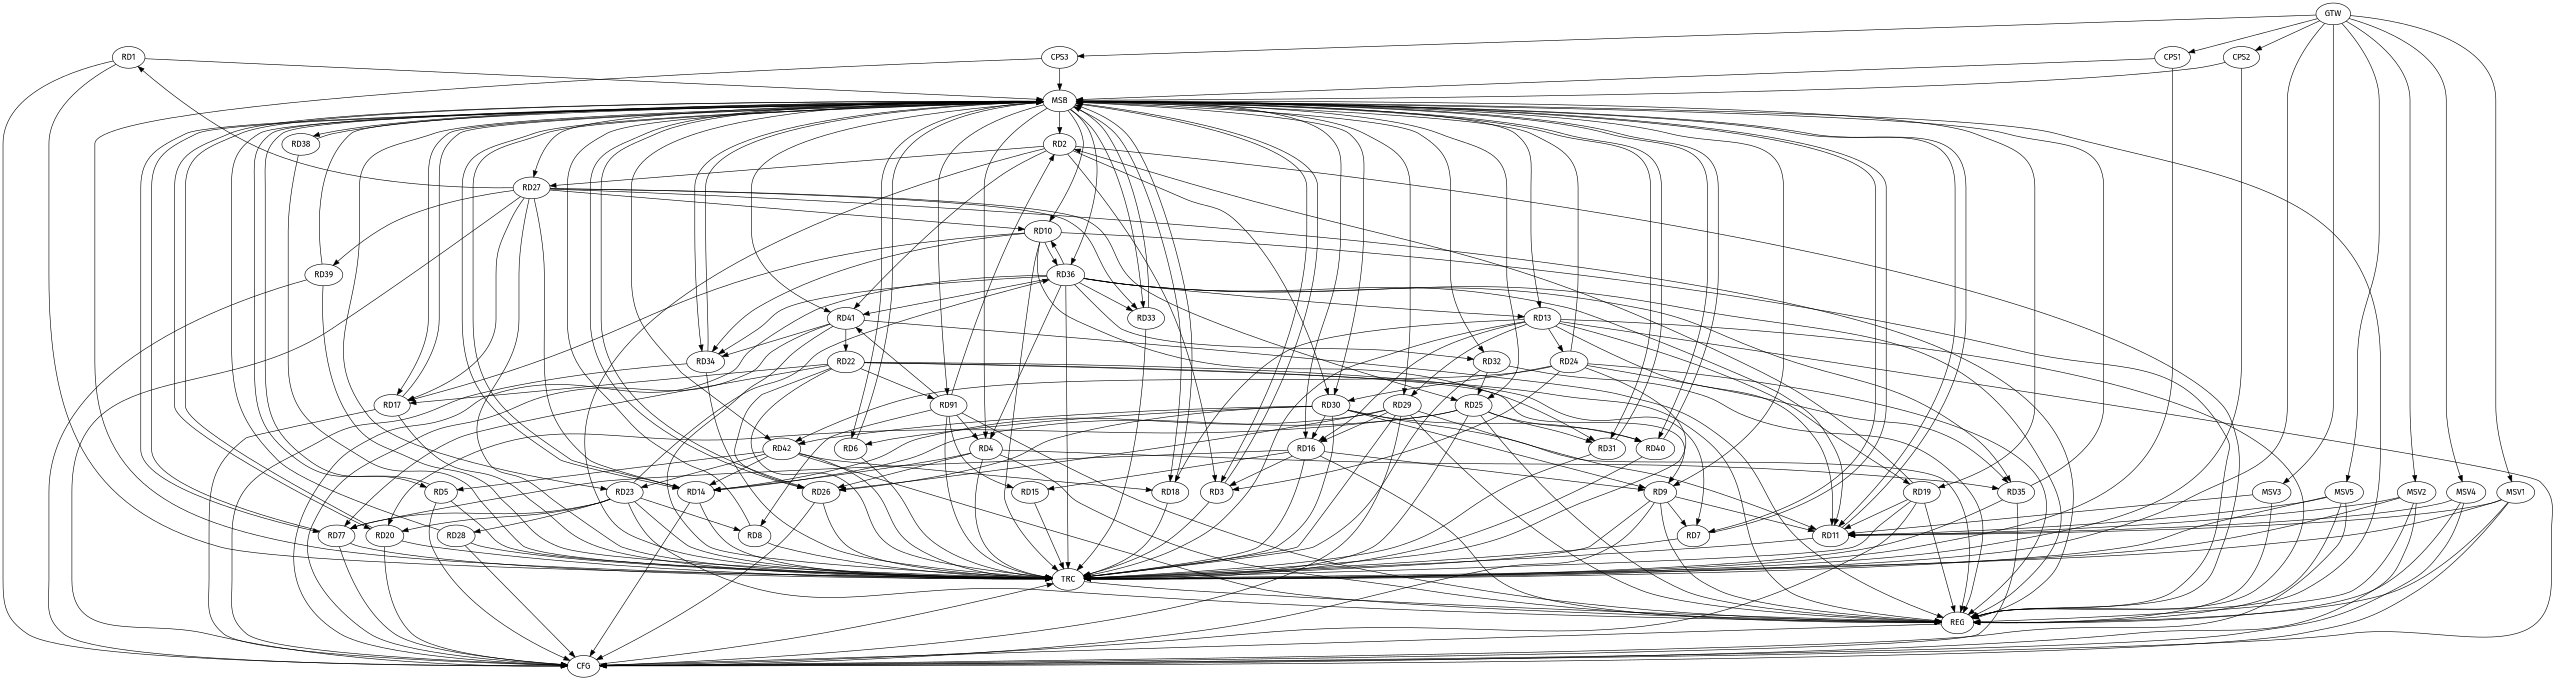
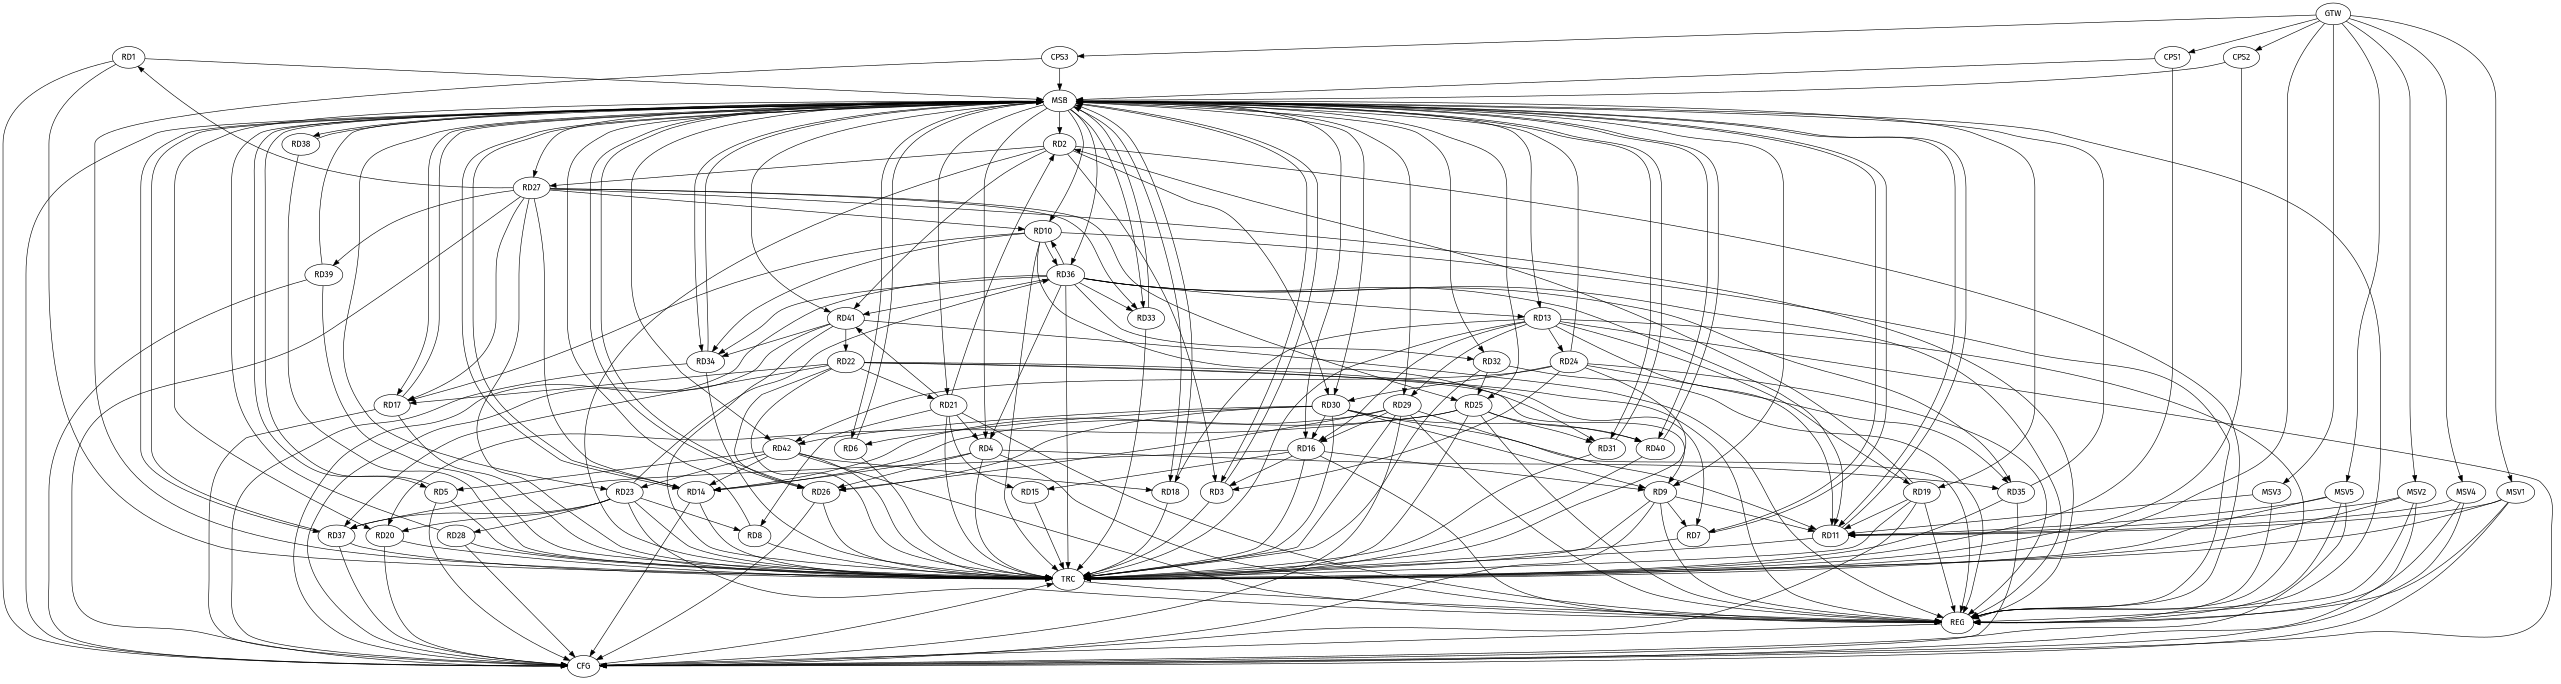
edge "RD20" -> "MSB": now "CFG" -> "MSB"
node "RD91": label "RD91" -> "RD21"
node "RD77": label "RD77" -> "RD37"
